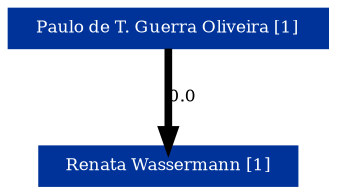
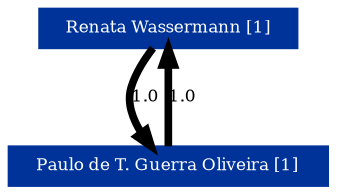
edge "Renata Wassermann [1]" -> "Paulo de T. Guerra Oliveira [1]": added, label "1.0"
edge "Paulo de T. Guerra Oliveira [1]" -> "Renata Wassermann [1]": label "0.0" -> "1.0"
